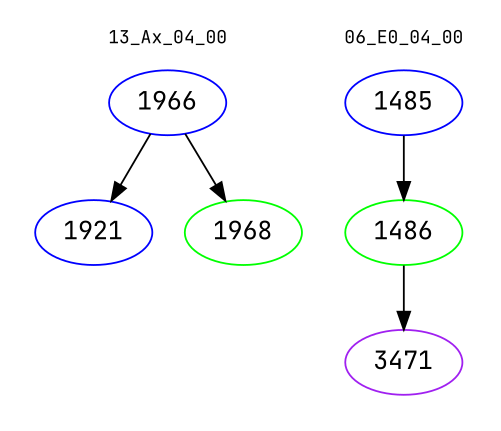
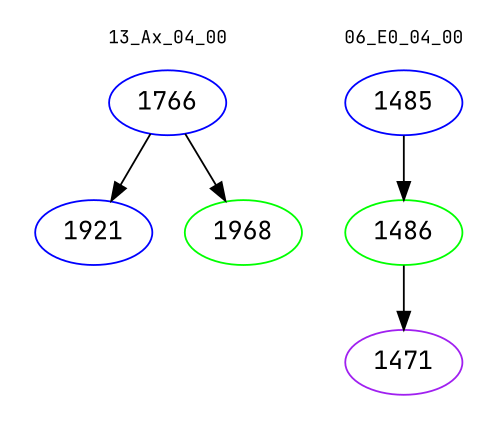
node "1966": label "1966" -> "1766"
node "3471": label "3471" -> "1471"
